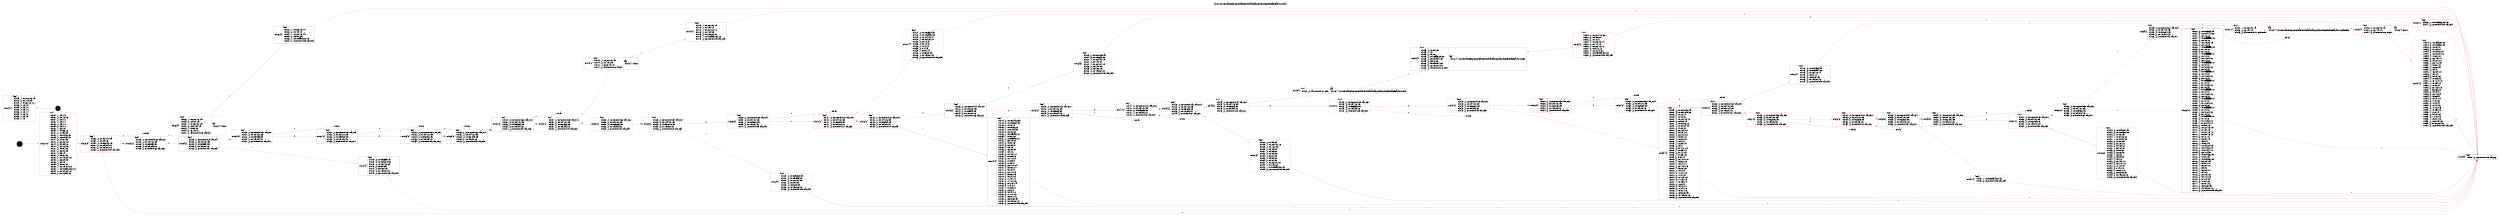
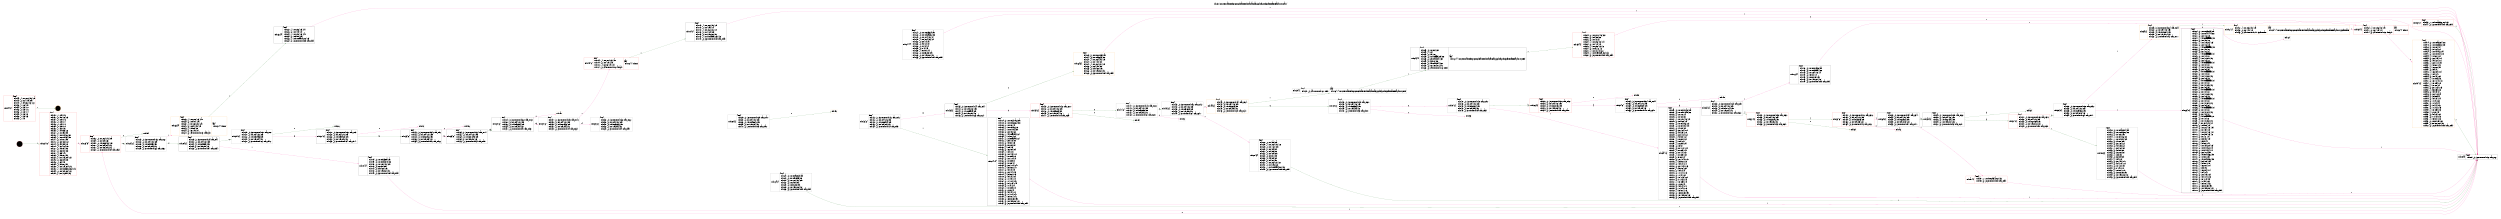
node "0x401407 [28]": removed
node "0x4013cf [28]": removed
